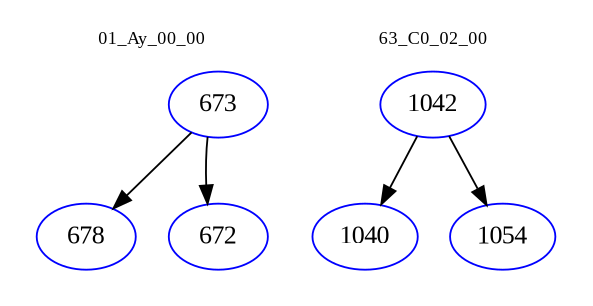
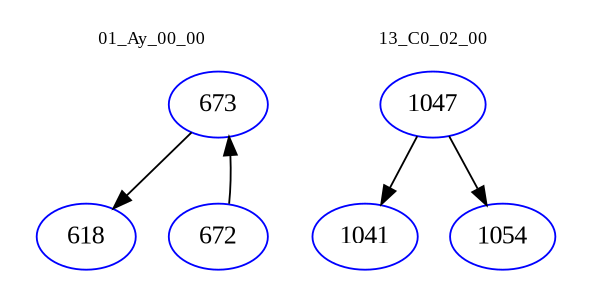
cluster "63_C0_02_00": label "63_C0_02_00" -> "13_C0_02_00"
node "1042": label "1042" -> "1047"
edge "673" -> "672": reversed
node "678": label "678" -> "618"
node "1040": label "1040" -> "1041"
